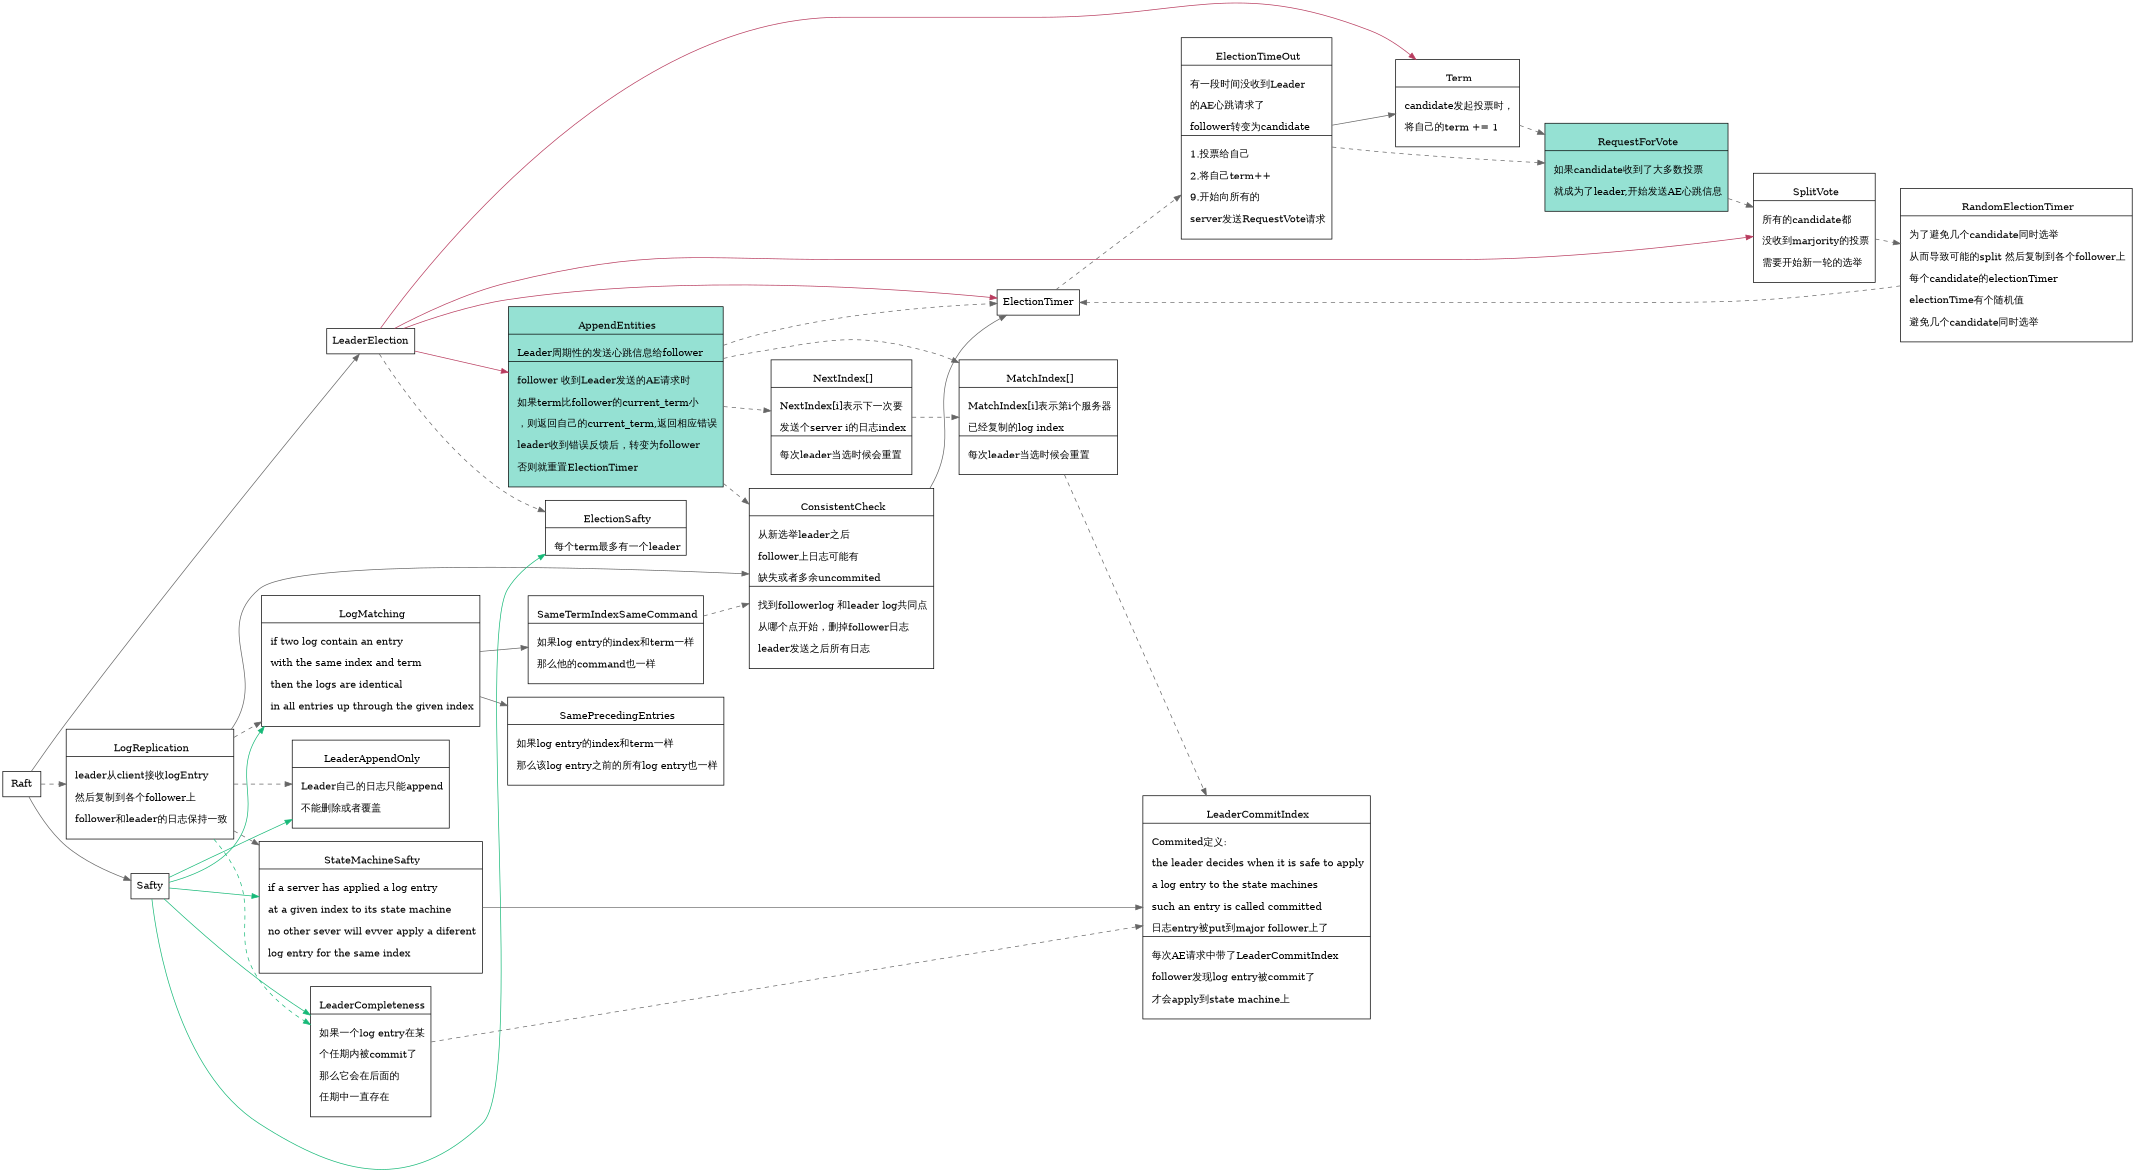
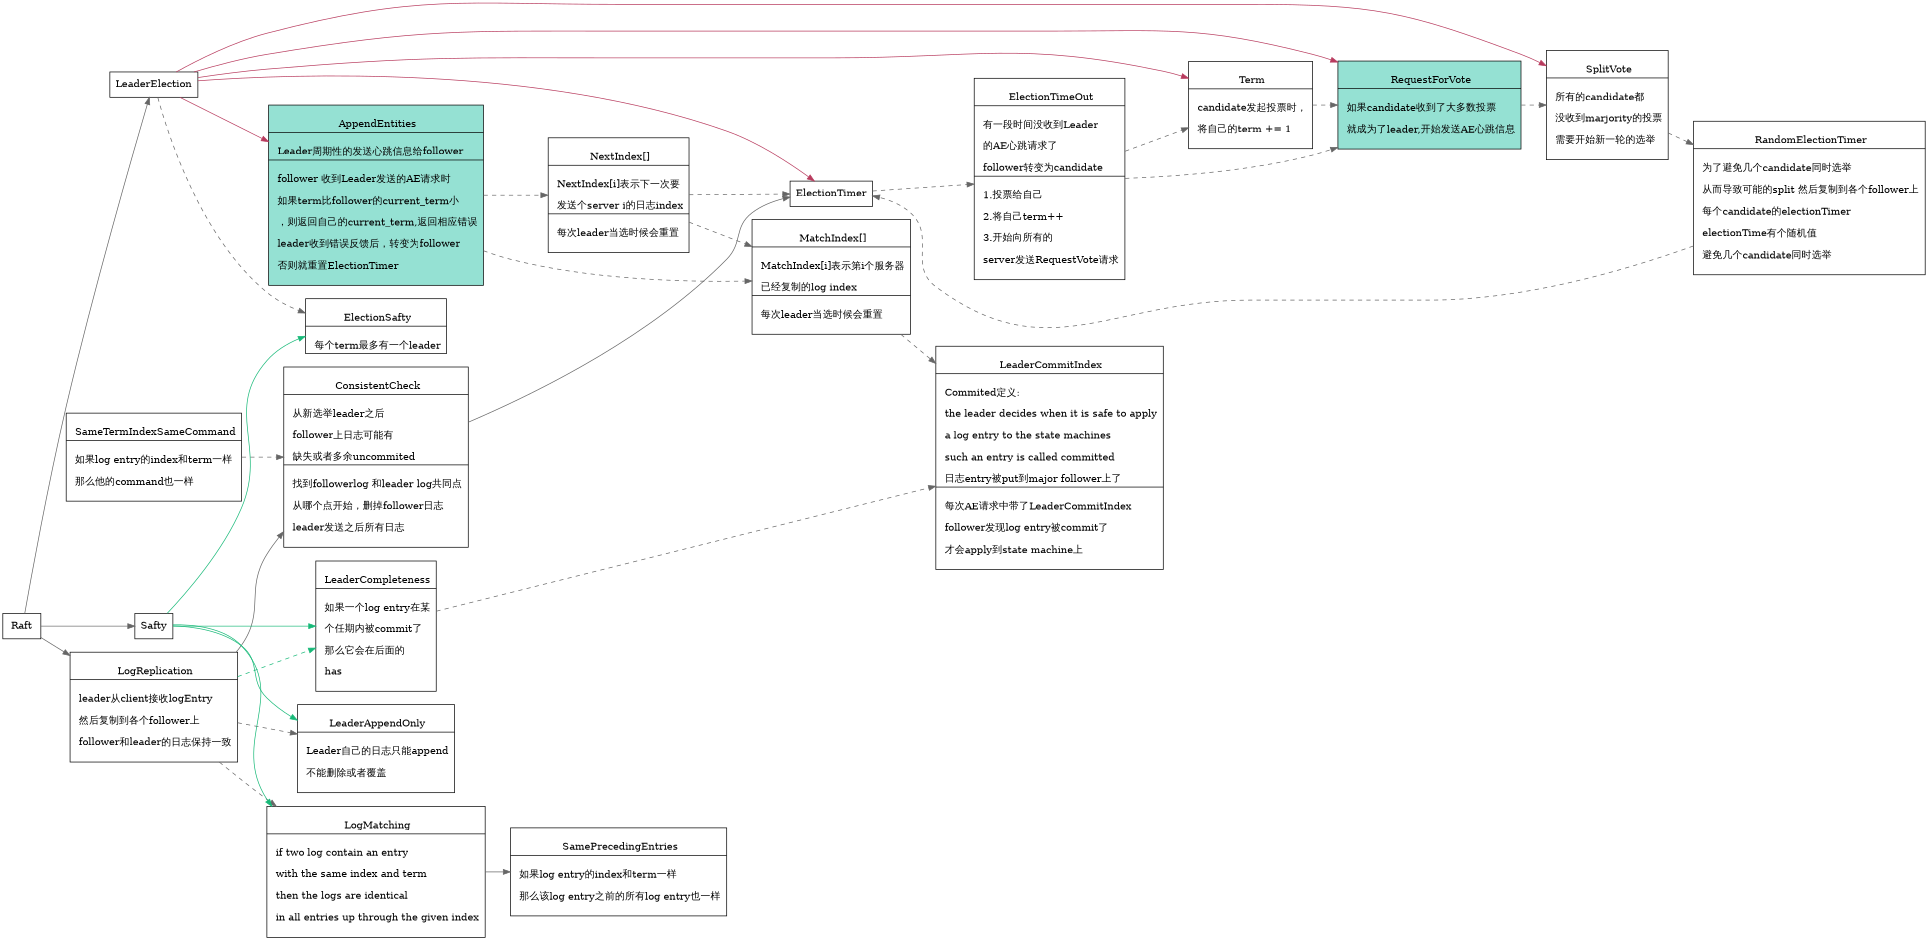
edge "LeaderElection" -> "RequestForVote": added
edge "ElectionTimeOut" -> "Term": style solid -> dashed
node "ElectionTimeOut": text "9.开始向所有的" -> "3.开始向所有的"
edge "AppendEntities" -> "ElectionTimer": now "NextIndex[]" -> "ElectionTimer"
edge "AppendEntities" -> "ConsistentCheck": removed
edge "LogMatching" -> "SameTermIndexSameCommand": removed
edge "Raft" -> "LogReplication": style dashed -> solid
node "StateMachineSafty": removed
node "LeaderCompleteness": text "任期中一直存在" -> "has"
